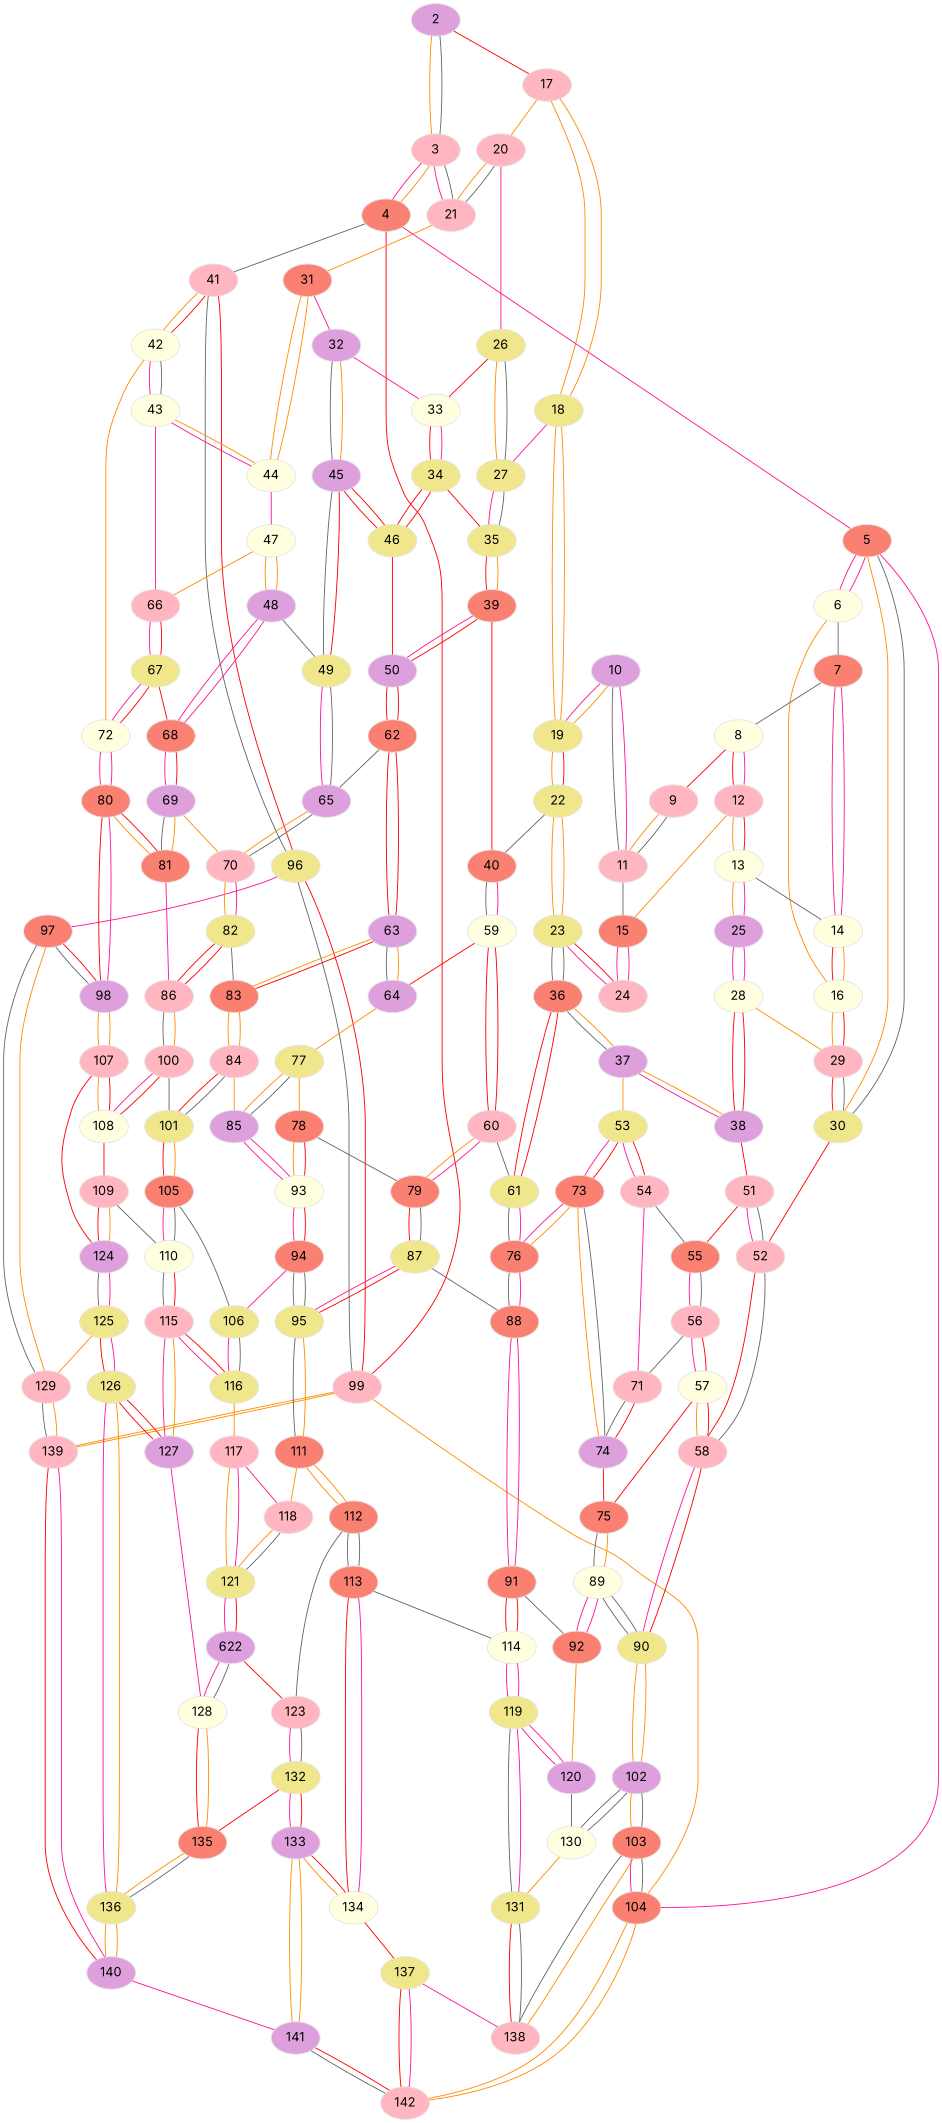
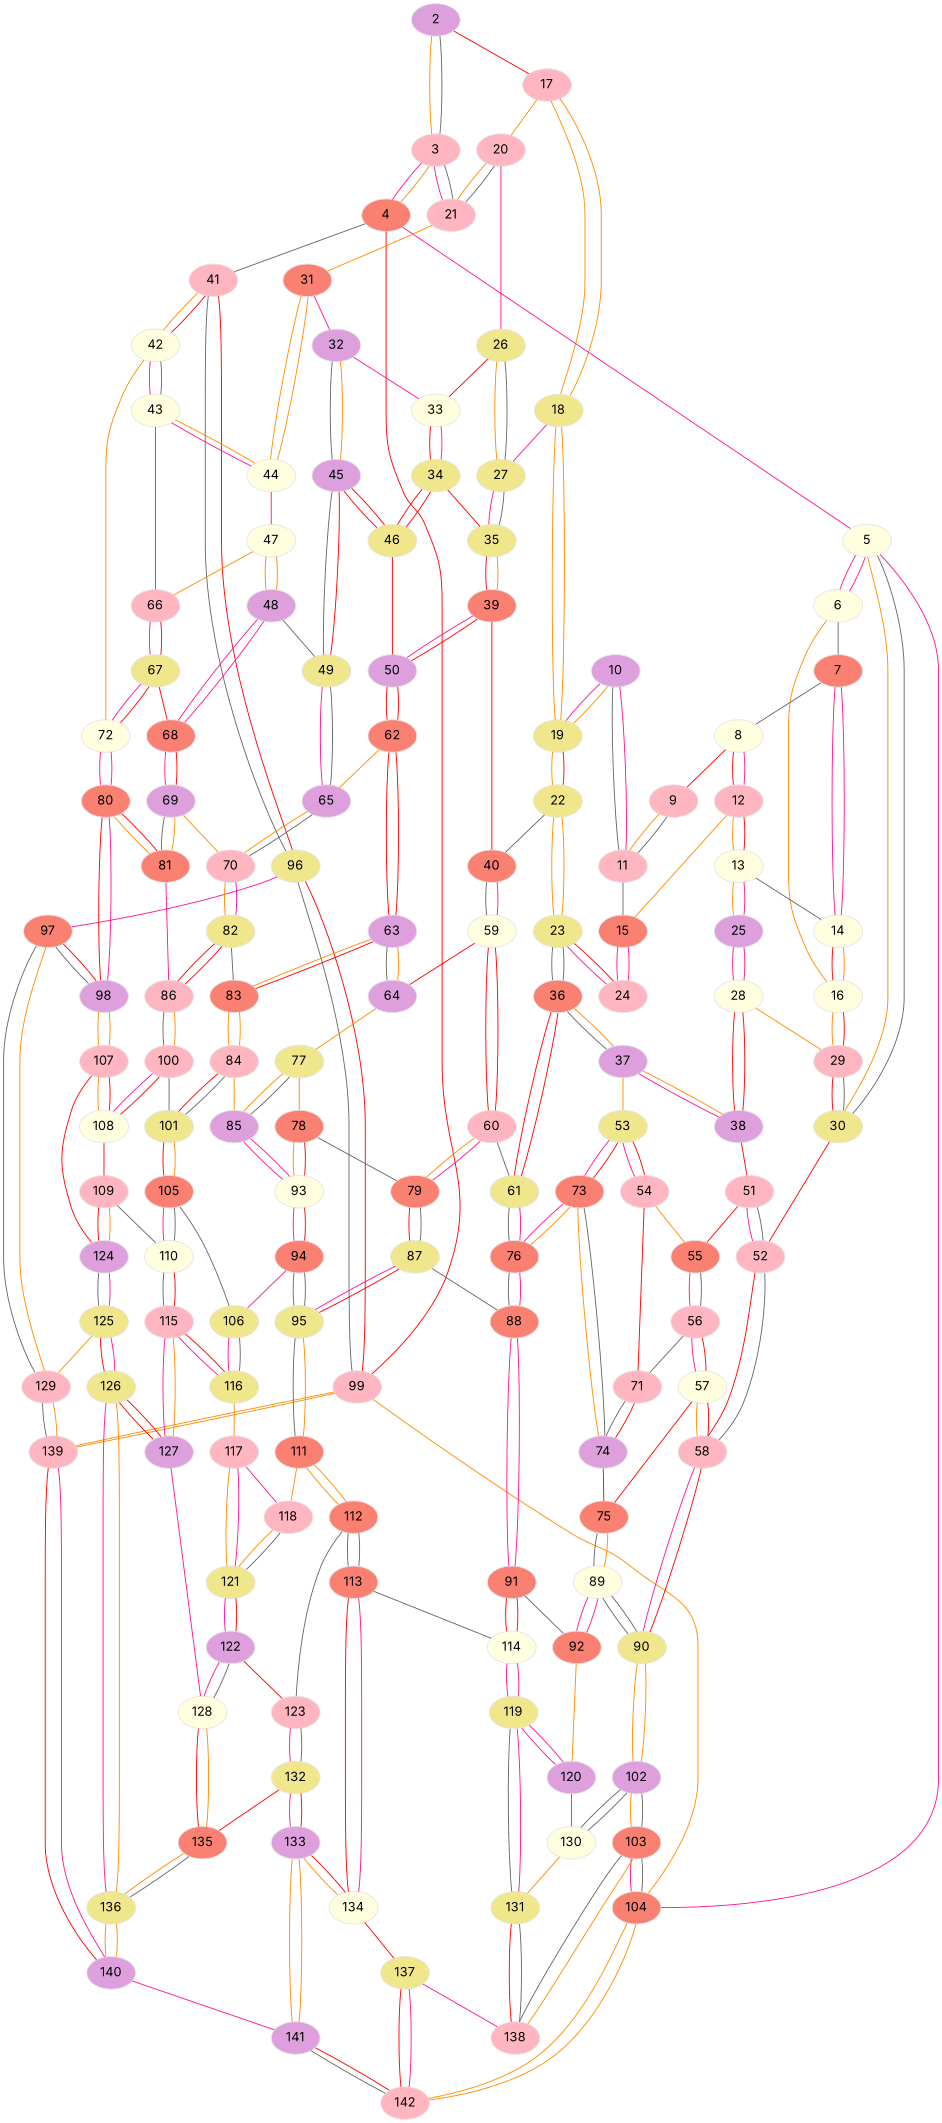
node "5": fillcolor salmon -> lightyellow
edge "62" -- "65": color gray40 -> darkorange
edge "54" -- "55": color gray40 -> darkorange
edge "54" -- "71": color deeppink -> red
node "622": label "622" -> "122"
